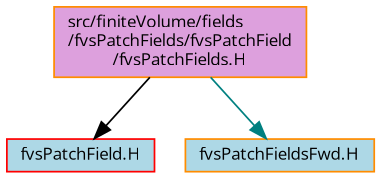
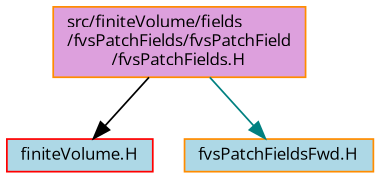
node "fvsPatchField.H": label "fvsPatchField.H" -> "finiteVolume.H"
